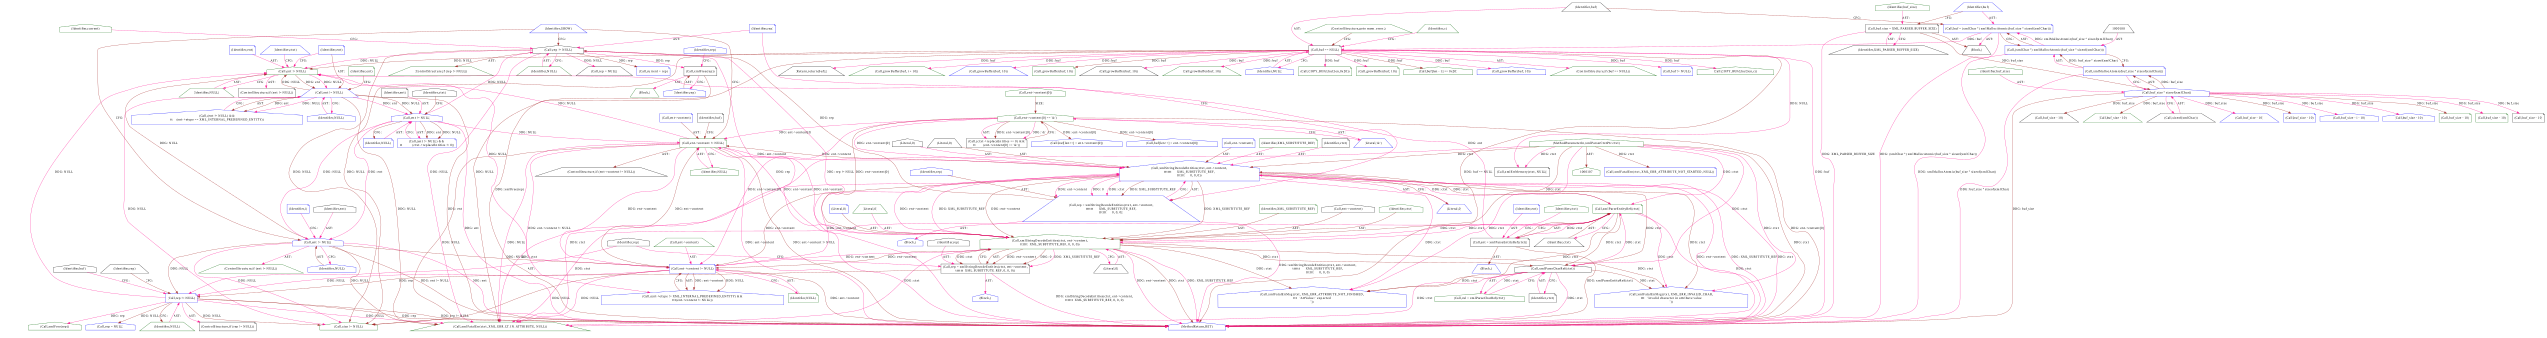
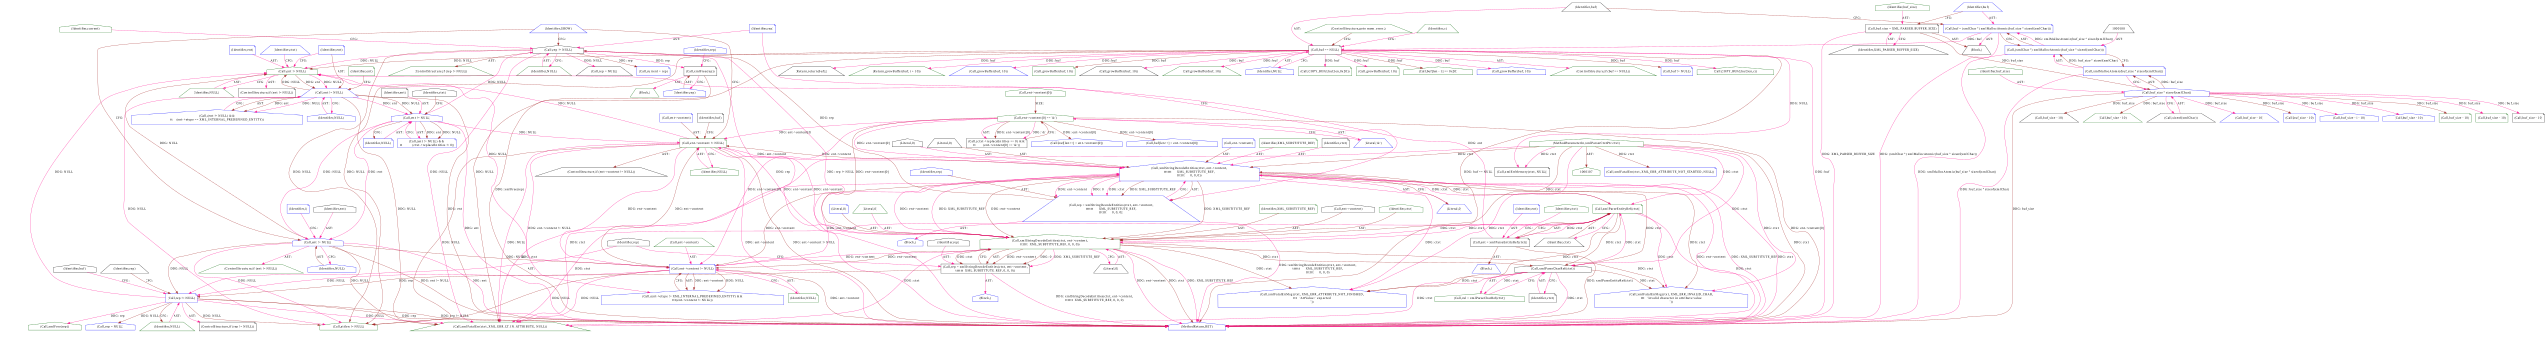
edge "(Call,buf == NULL)" -> "(Call,buf != NULL)": color deeppink -> brown
node "(Call,growBuffer(buf, i + 10))": label "(Call,growBuffer(buf, i + 10))" -> "(Return,growBuffer(buf, i + 10))"
node "(Call,size != NULL)": label "(Call,size != NULL)" -> "(Call,attlen != NULL)"
